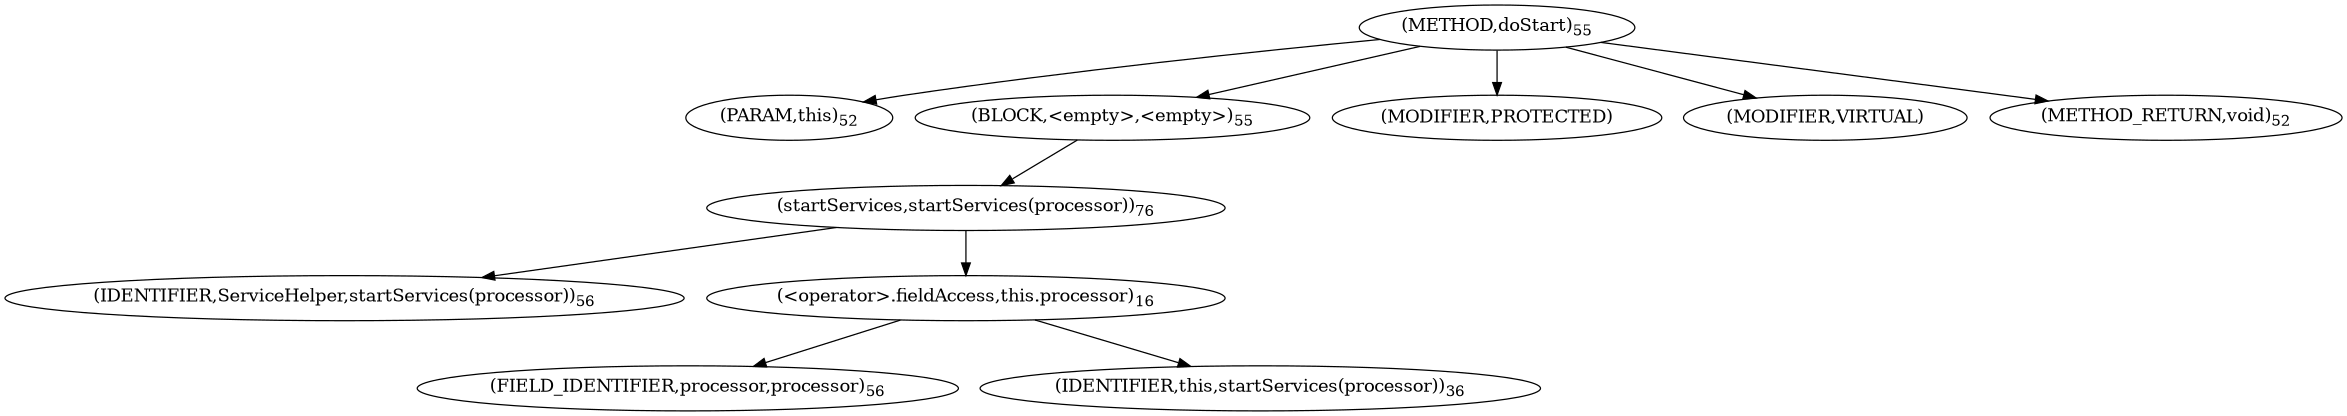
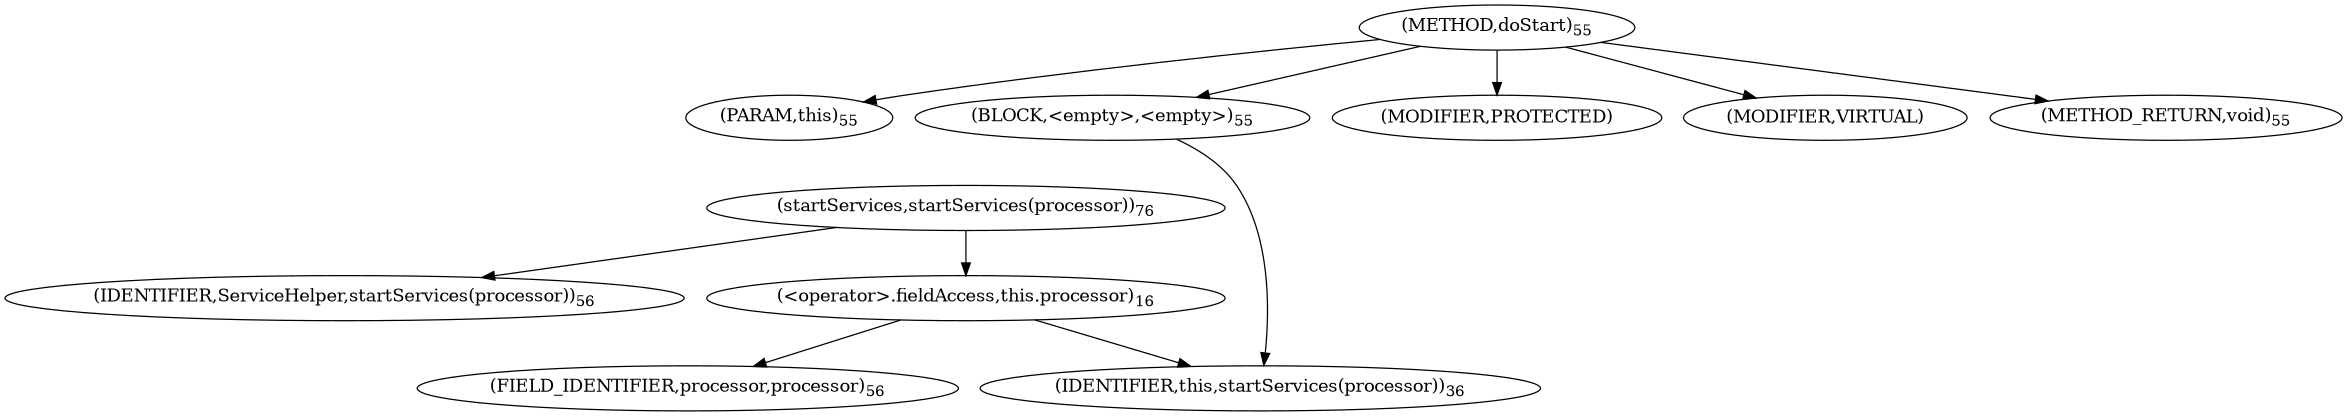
node "(PARAM,this)": text "52" -> "55"
node "(METHOD_RETURN,void)": text "52" -> "55"
edge "(BLOCK,<empty>,<empty>)" -> "(startServices,startServices(processor))": now "(BLOCK,<empty>,<empty>)" -> "(IDENTIFIER,this,startServices(processor))"
